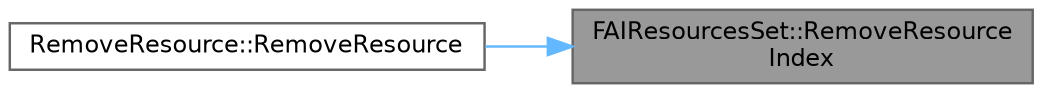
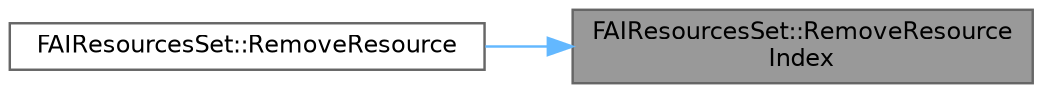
node "RemoveResource::RemoveResource": label "RemoveResource::RemoveResource" -> "FAIResourcesSet::RemoveResource"
